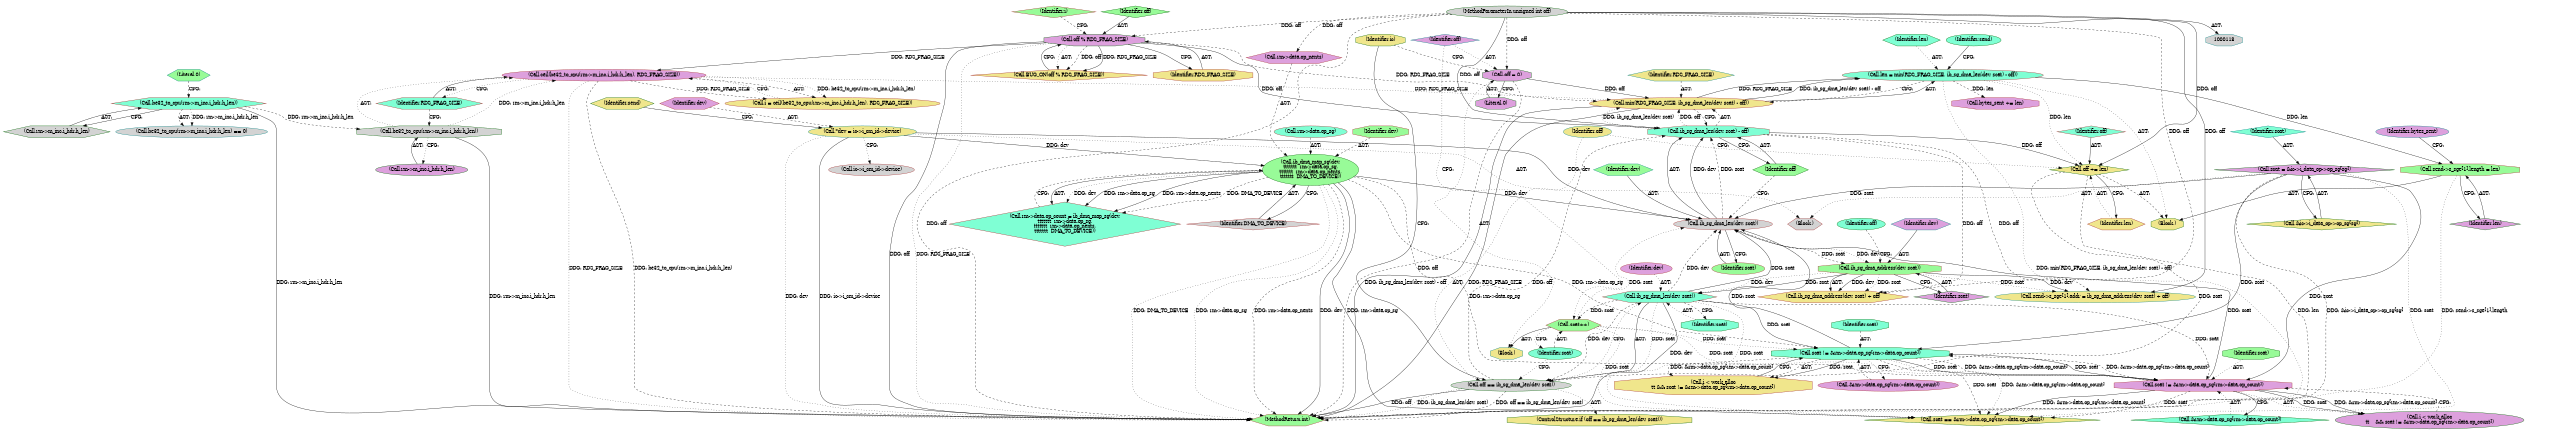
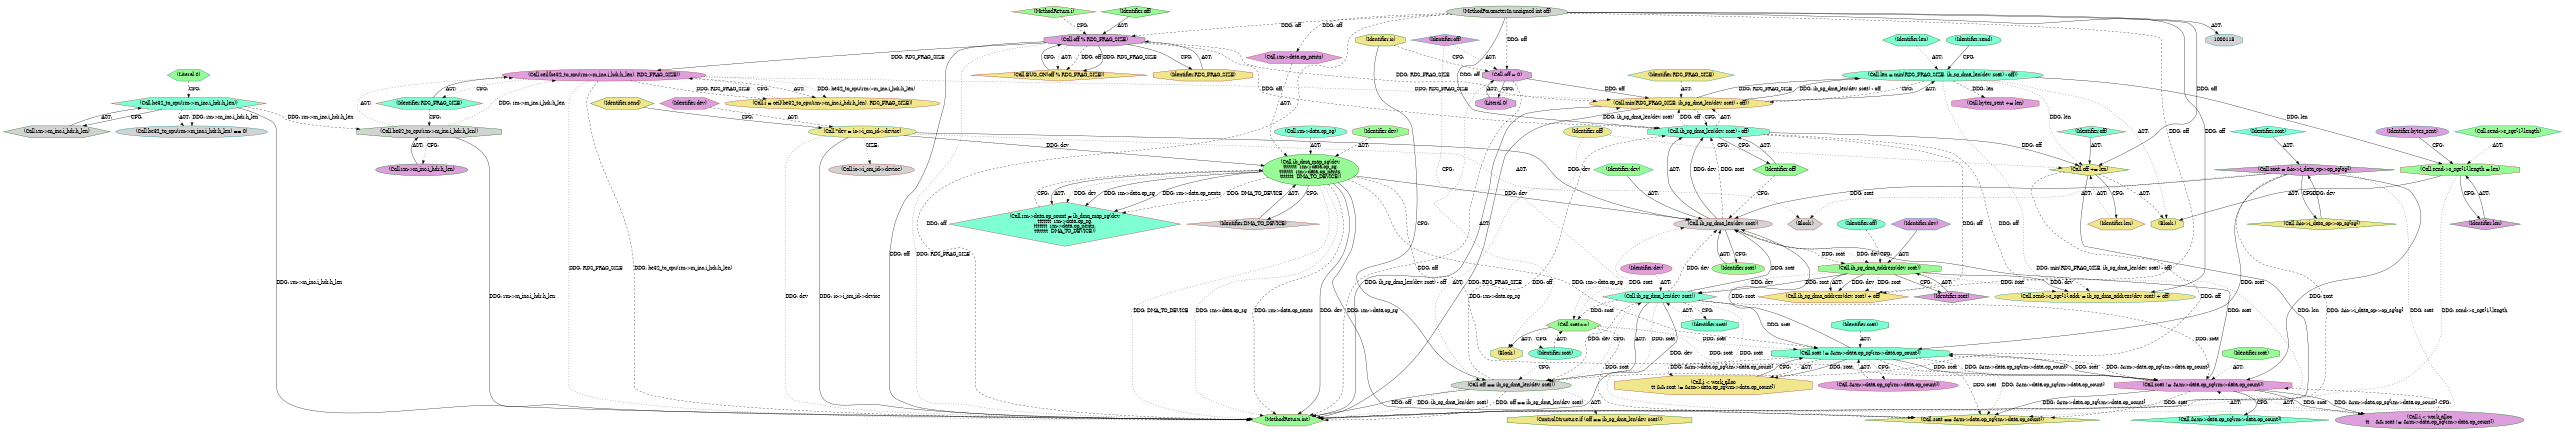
node "(Identifier,i)": label "(Identifier,i)" -> "(MethodReturn,i)"
edge "(Call,off % RDS_FRAG_SIZE)" -> "(Call,ib_sg_dma_len(dev, scat) - off)": style solid -> dashed
node "(Call,send->s_sge[1].length)": added
edge "(Call,*dev = ic->i_cm_id->device)" -> "(Call,ic->i_cm_id->device)": label "CFG: " -> "SIZE: "
edge "(Call,&ic->i_data_op->op_sg[sg])" -> "(Call,scat = &ic->i_data_op->op_sg[sg])": label "AST: " -> "DDG: dev"
edge "(Call,off += len)" -> "(Call,off == ib_sg_dma_len(dev, scat))": label "DDG: scat" -> "DDG: off"
edge "(Call,off += len)" -> "(MethodReturn,int)": style dashed -> solid
edge "(Call,scat++)" -> "(Call,scat == &rm->data.op_sg[rm->data.op_count])": style dotted -> dashed
